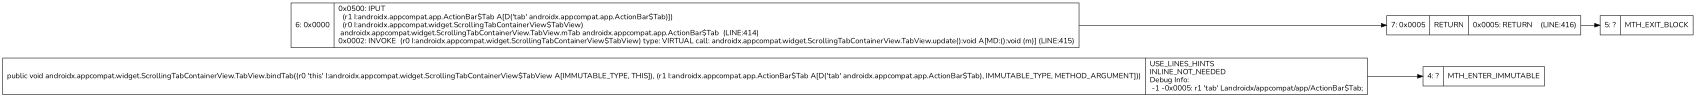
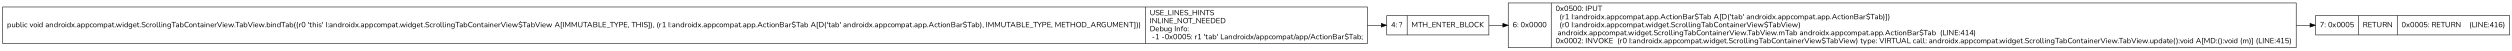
edge "4: ?" -> "6: 0x0000": added
node "5: ?": removed
node "4: ?": text "MTH_ENTER_IMMUTABLE" -> "MTH_ENTER_BLOCK"
